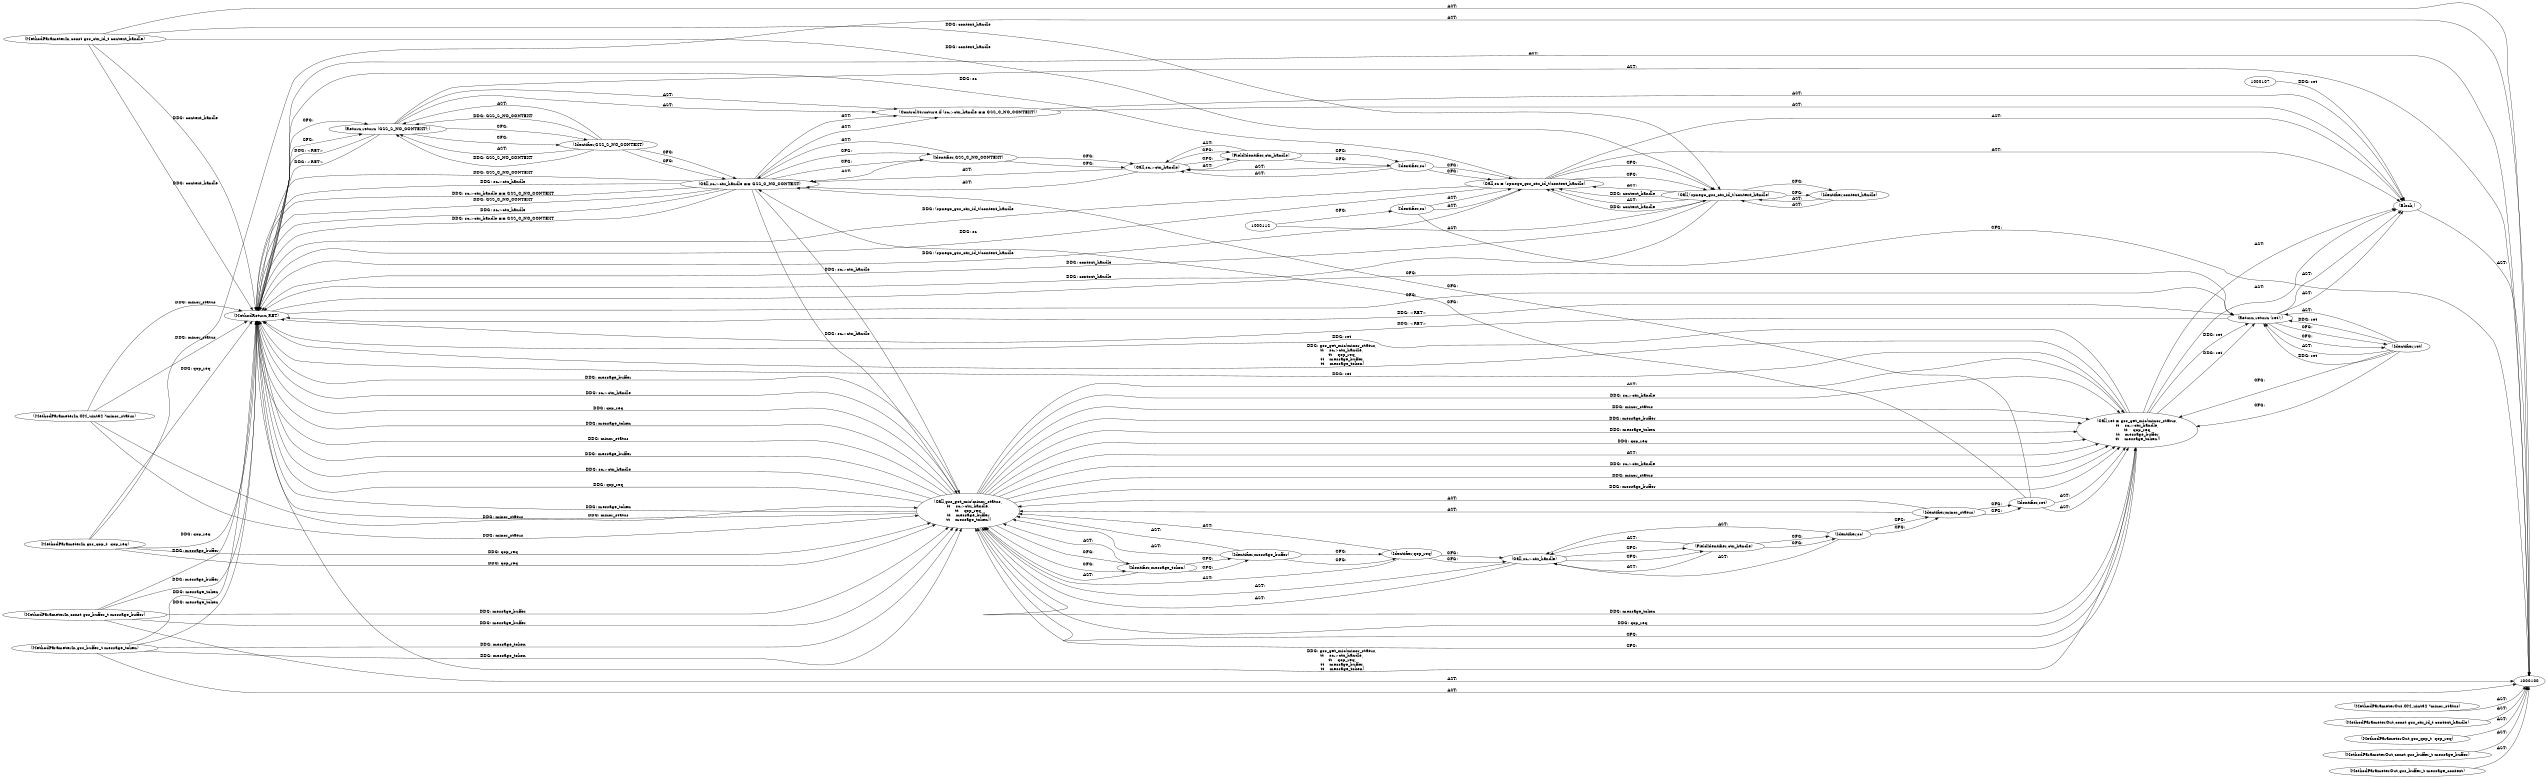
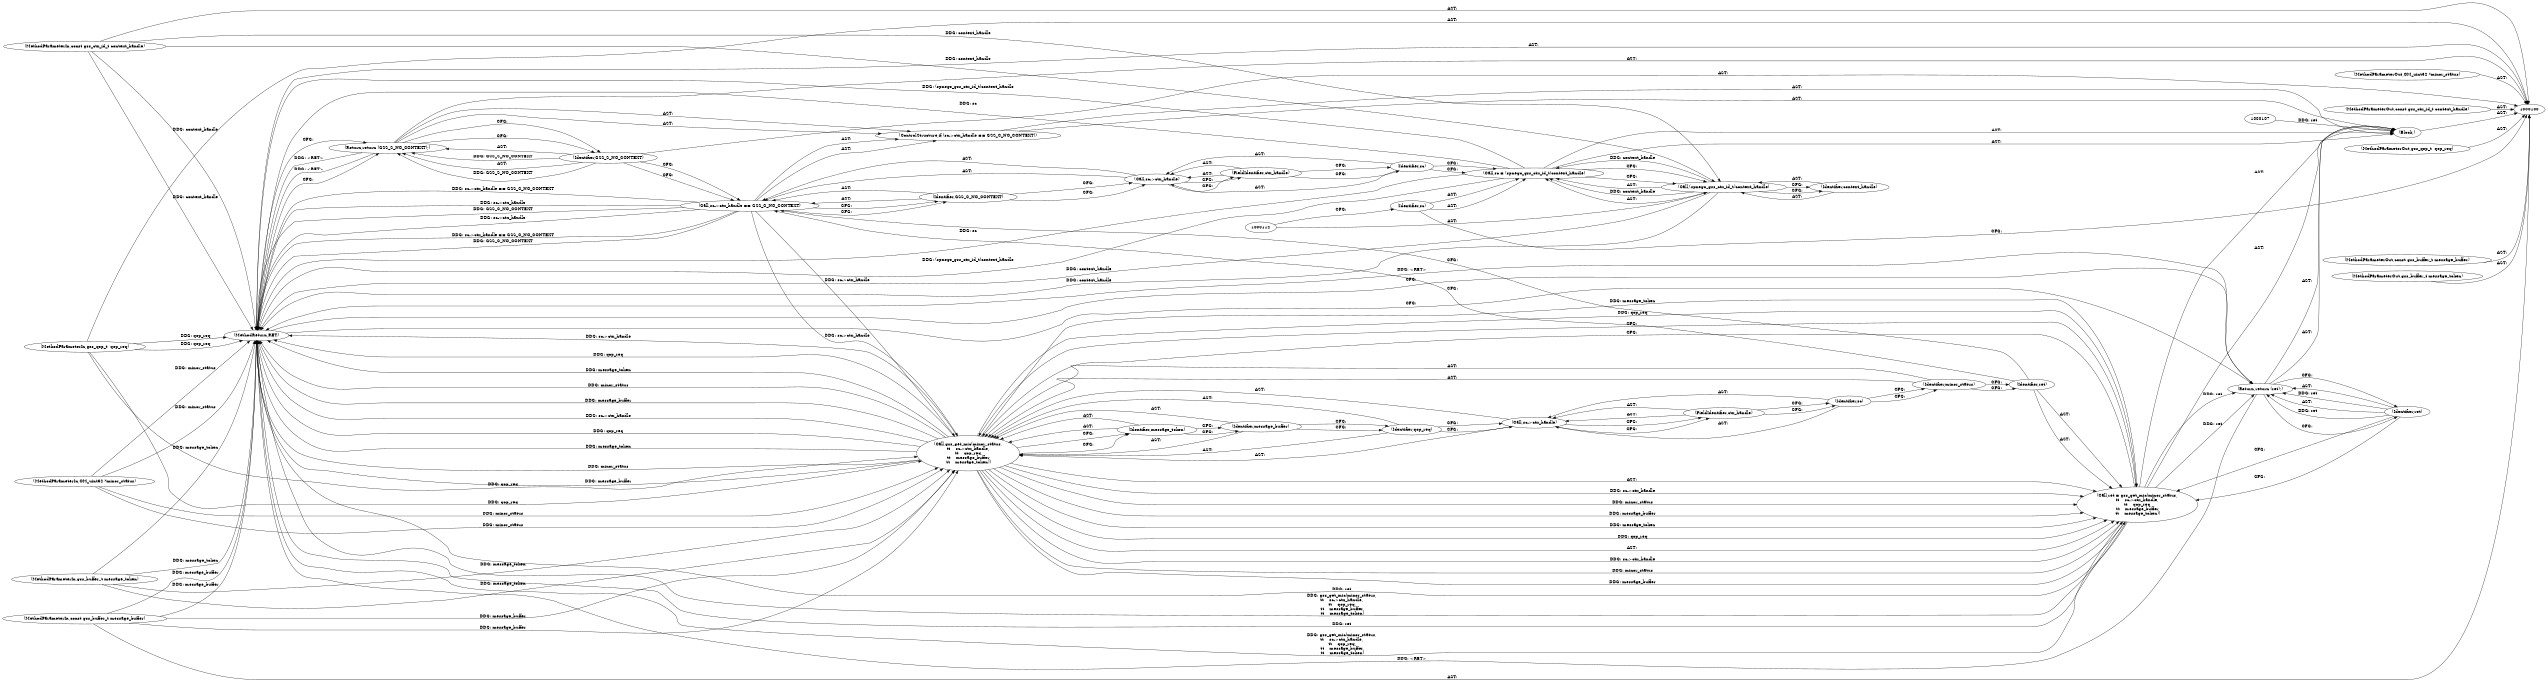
edge "(MethodParameterIn,gss_buffer_t message_token)" -> "1000100": now "(Identifier,GSS_S_NO_CONTEXT)" -> "1000100"
node "(MethodParameterOut,gss_buffer_t message_context)": label "(MethodParameterOut,gss_buffer_t message_context)" -> "(MethodParameterOut,gss_buffer_t message_token)"
